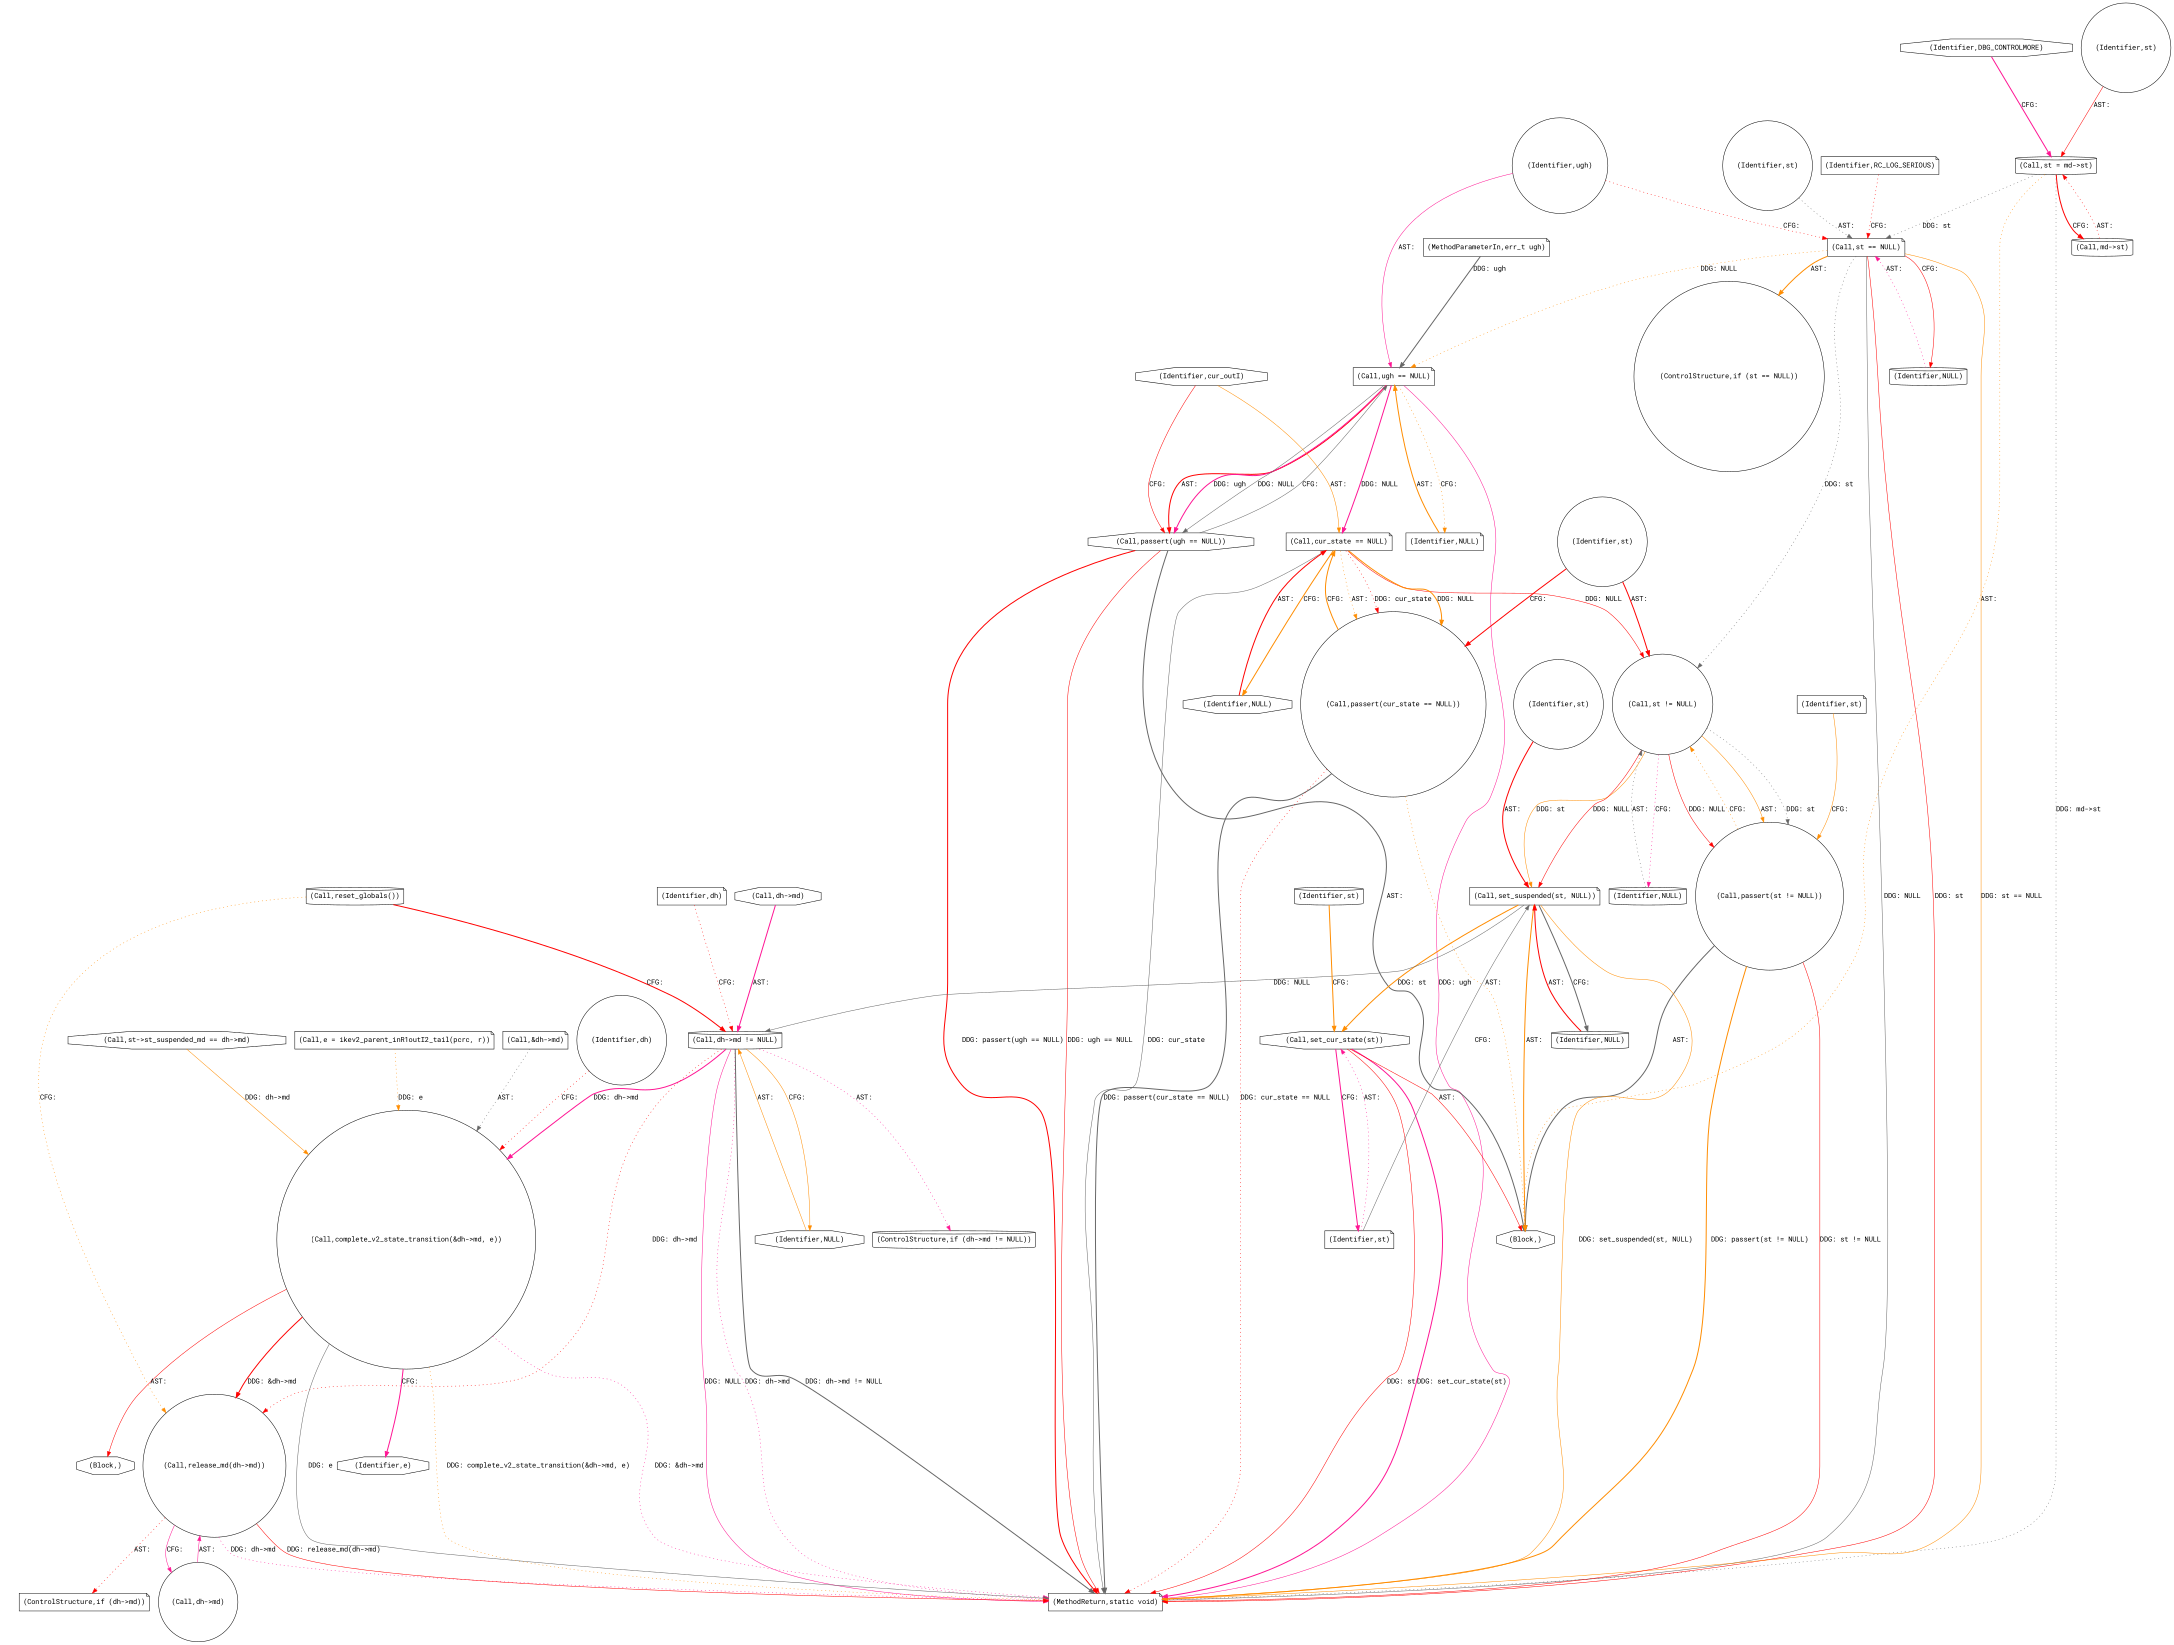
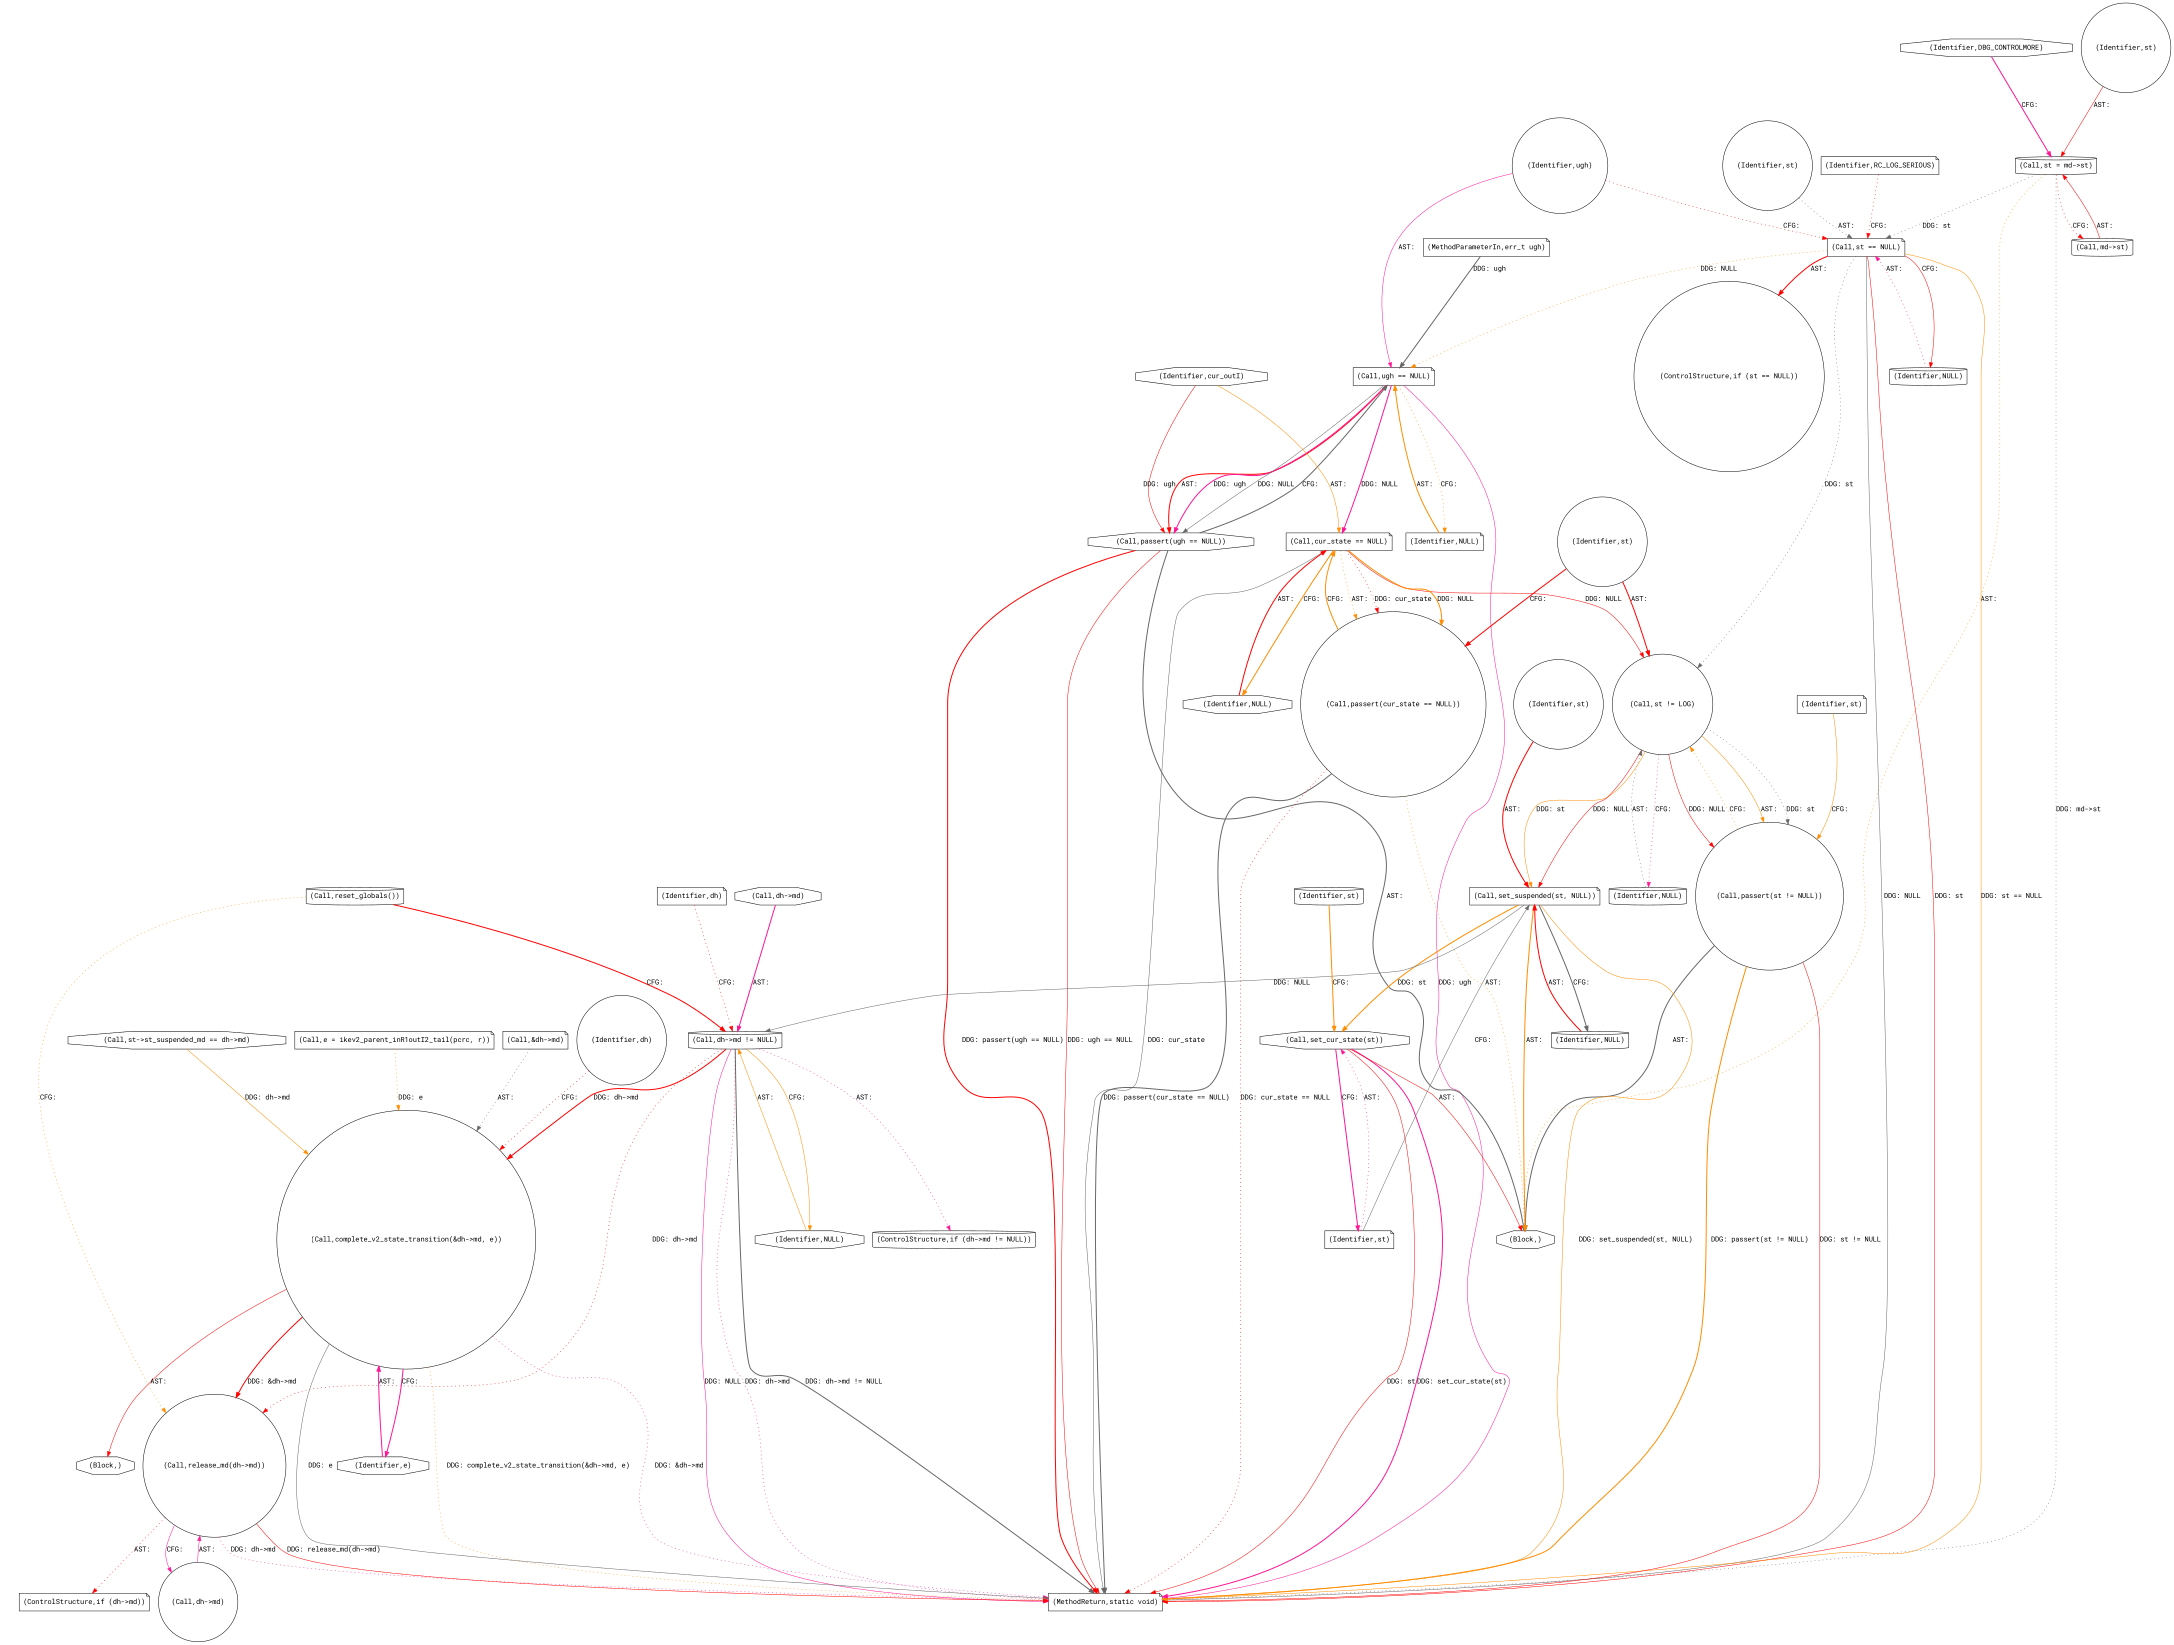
edge "(Call,md->st)" -> "(Call,st = md->st)": style dotted -> solid
edge "(Call,st = md->st)" -> "(Call,md->st)": style bold -> dotted
edge "(Call,st == NULL)" -> "(ControlStructure,if (st == NULL))": color darkorange -> red
edge "(Call,passert(ugh == NULL))" -> "(Call,ugh == NULL)": style solid -> bold
edge "(Identifier,cur_outI)" -> "(Call,passert(ugh == NULL))": label "CFG: " -> "DDG: ugh"
node "(Call,st != NULL)": label "(Call,st != NULL)" -> "(Call,st != LOG)"
edge "(Call,dh->md != NULL)" -> "(Call,complete_v2_state_transition(&dh->md, e))": color deeppink -> red
edge "(Identifier,e)" -> "(Call,complete_v2_state_transition(&dh->md, e))": added, label "AST:"
